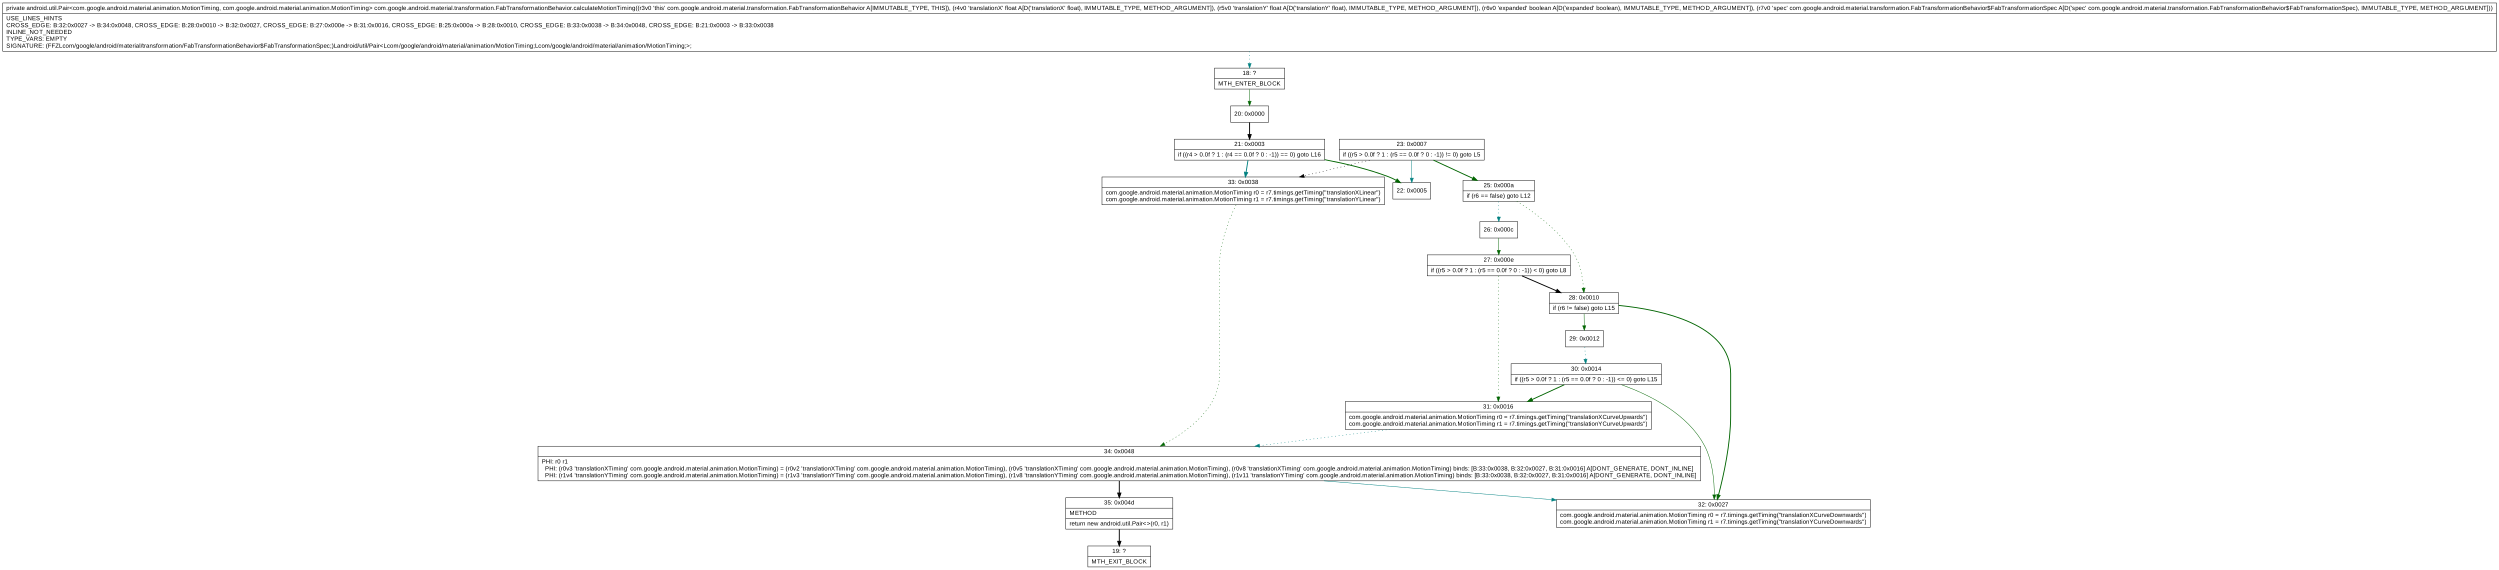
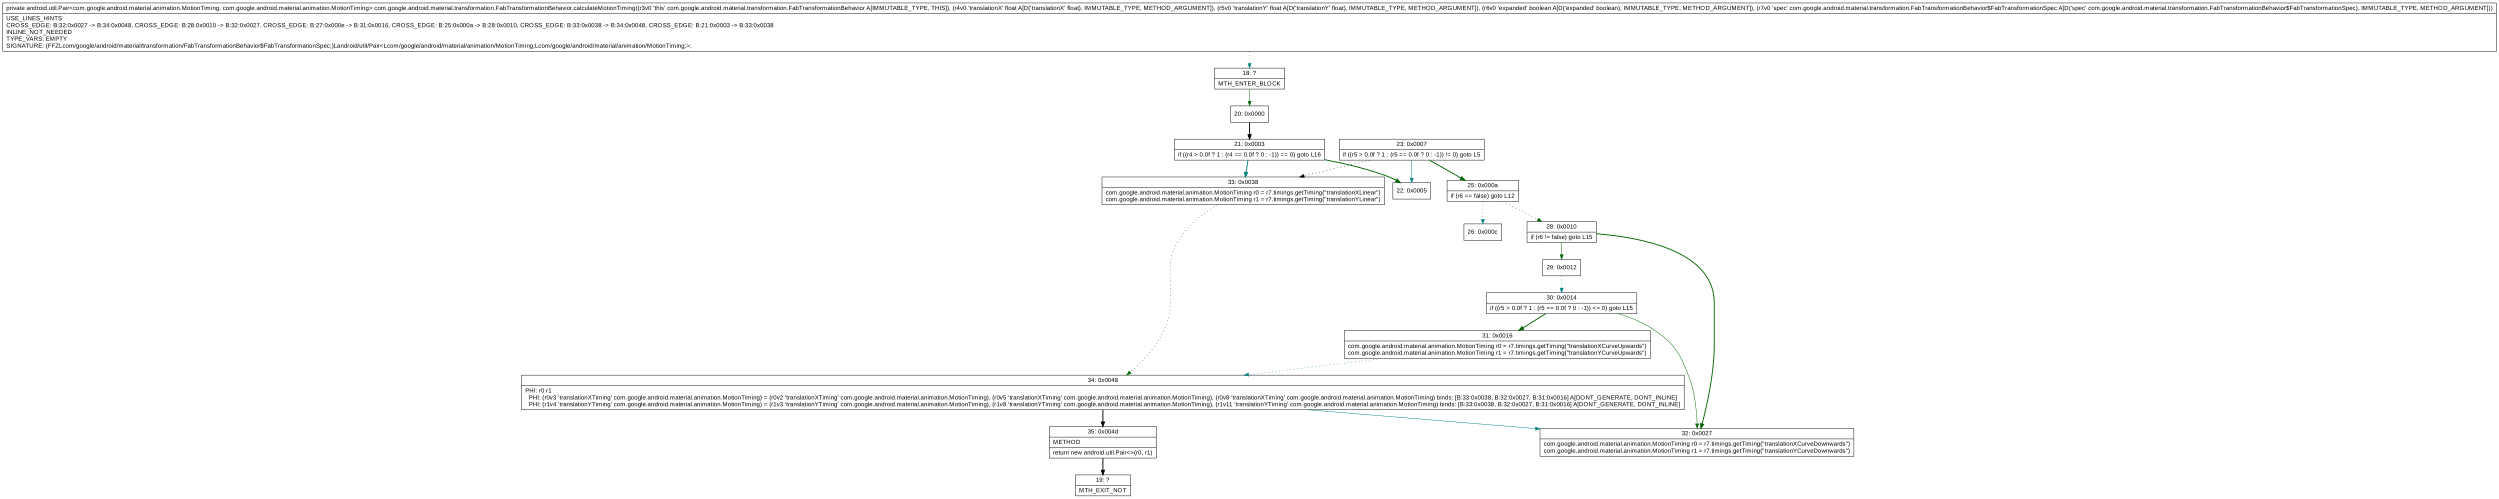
node "27: 0x000e": removed
node "19: ?": text "MTH_EXIT_BLOCK" -> "MTH_EXIT_NOT"
